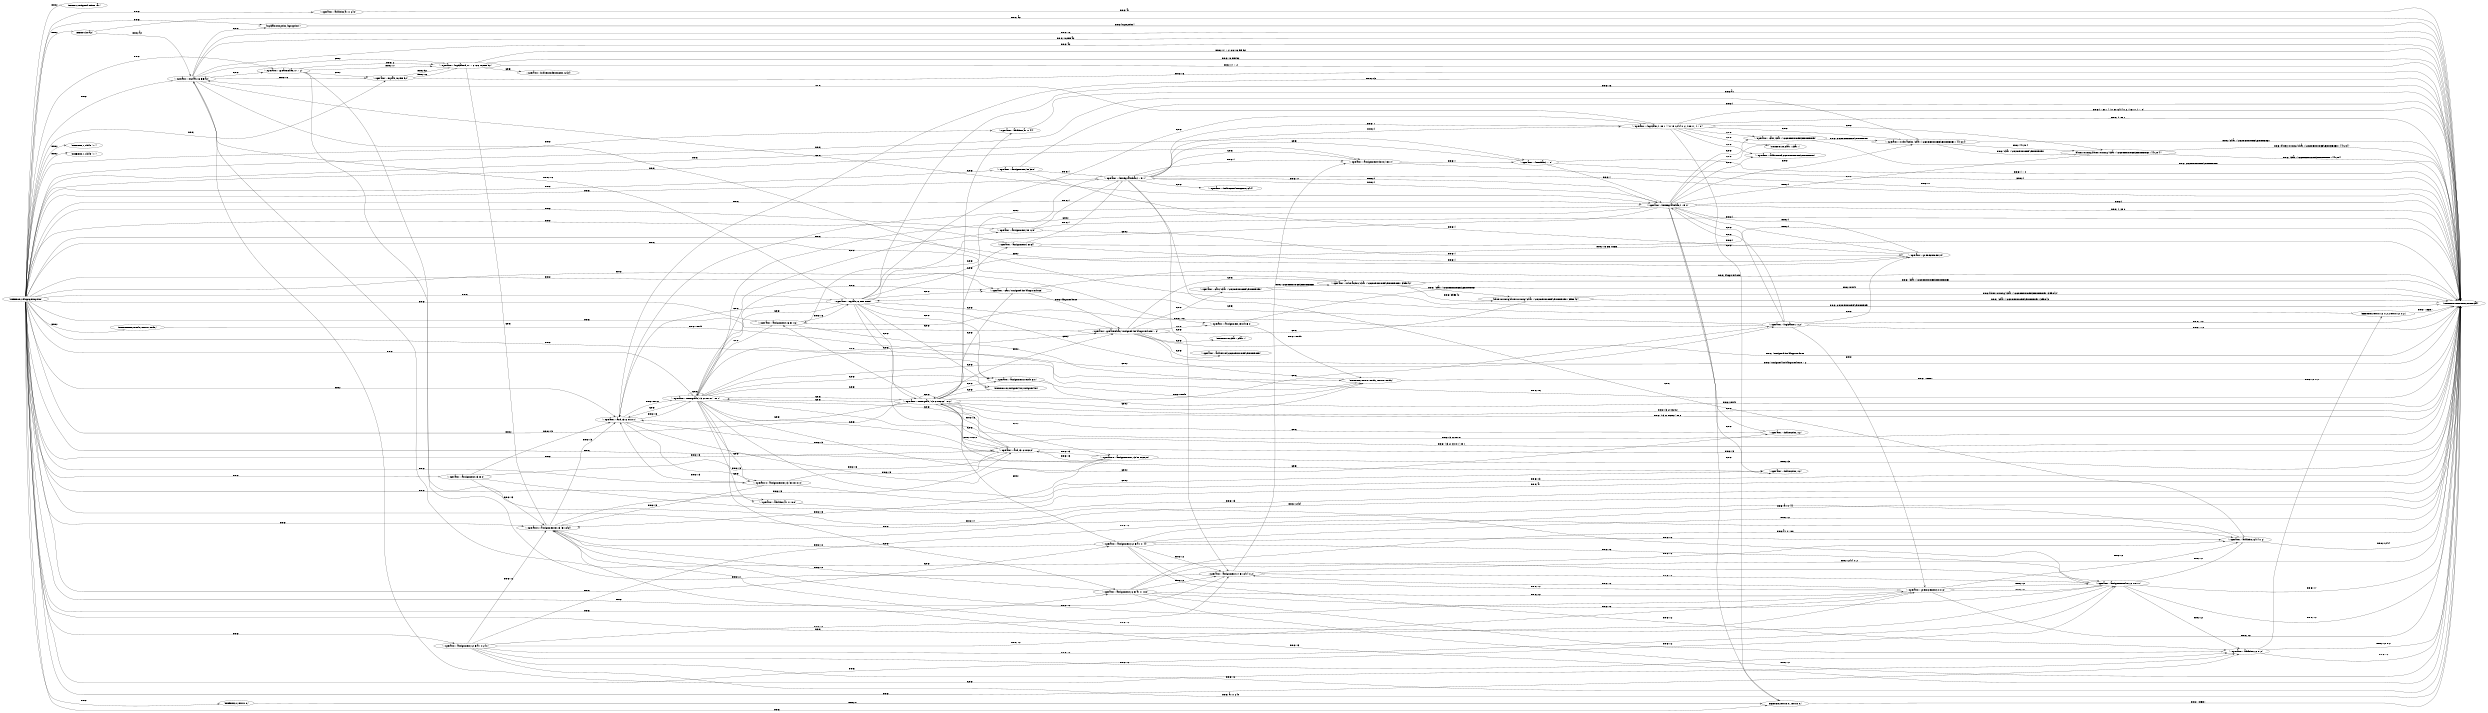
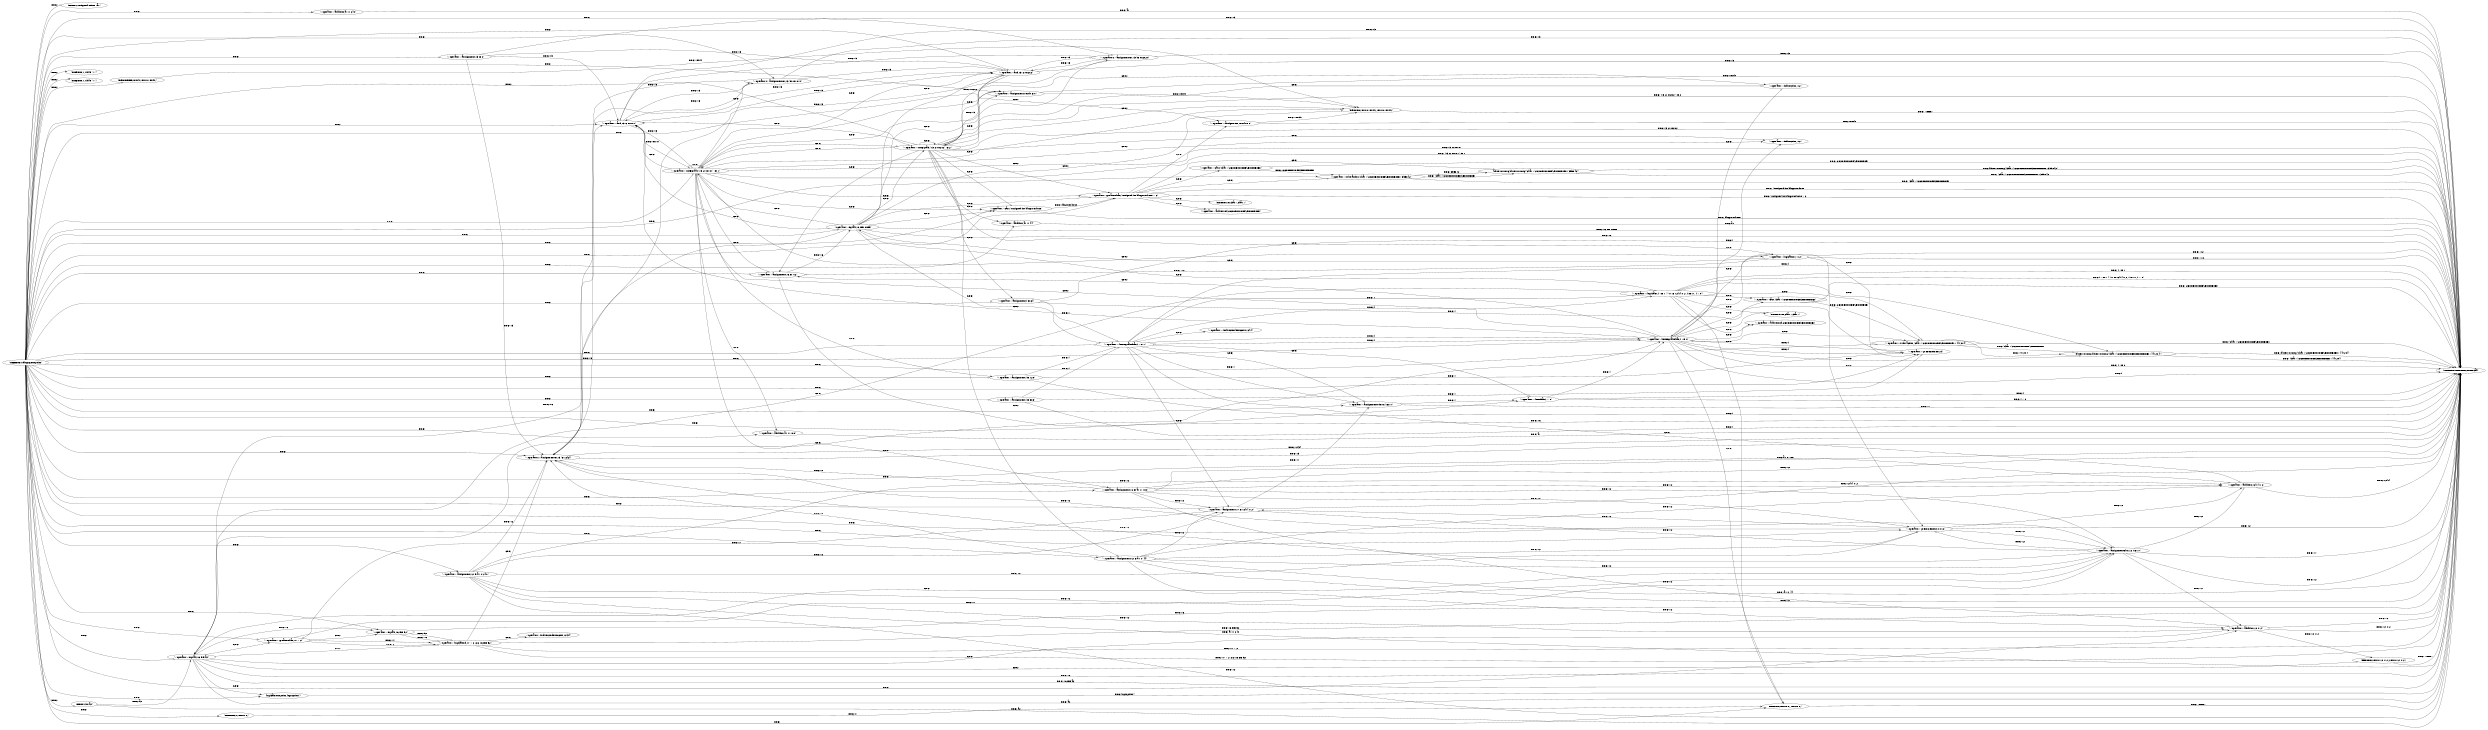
node "(UNKNOWN,unsigned int,unsigned int)": removed
